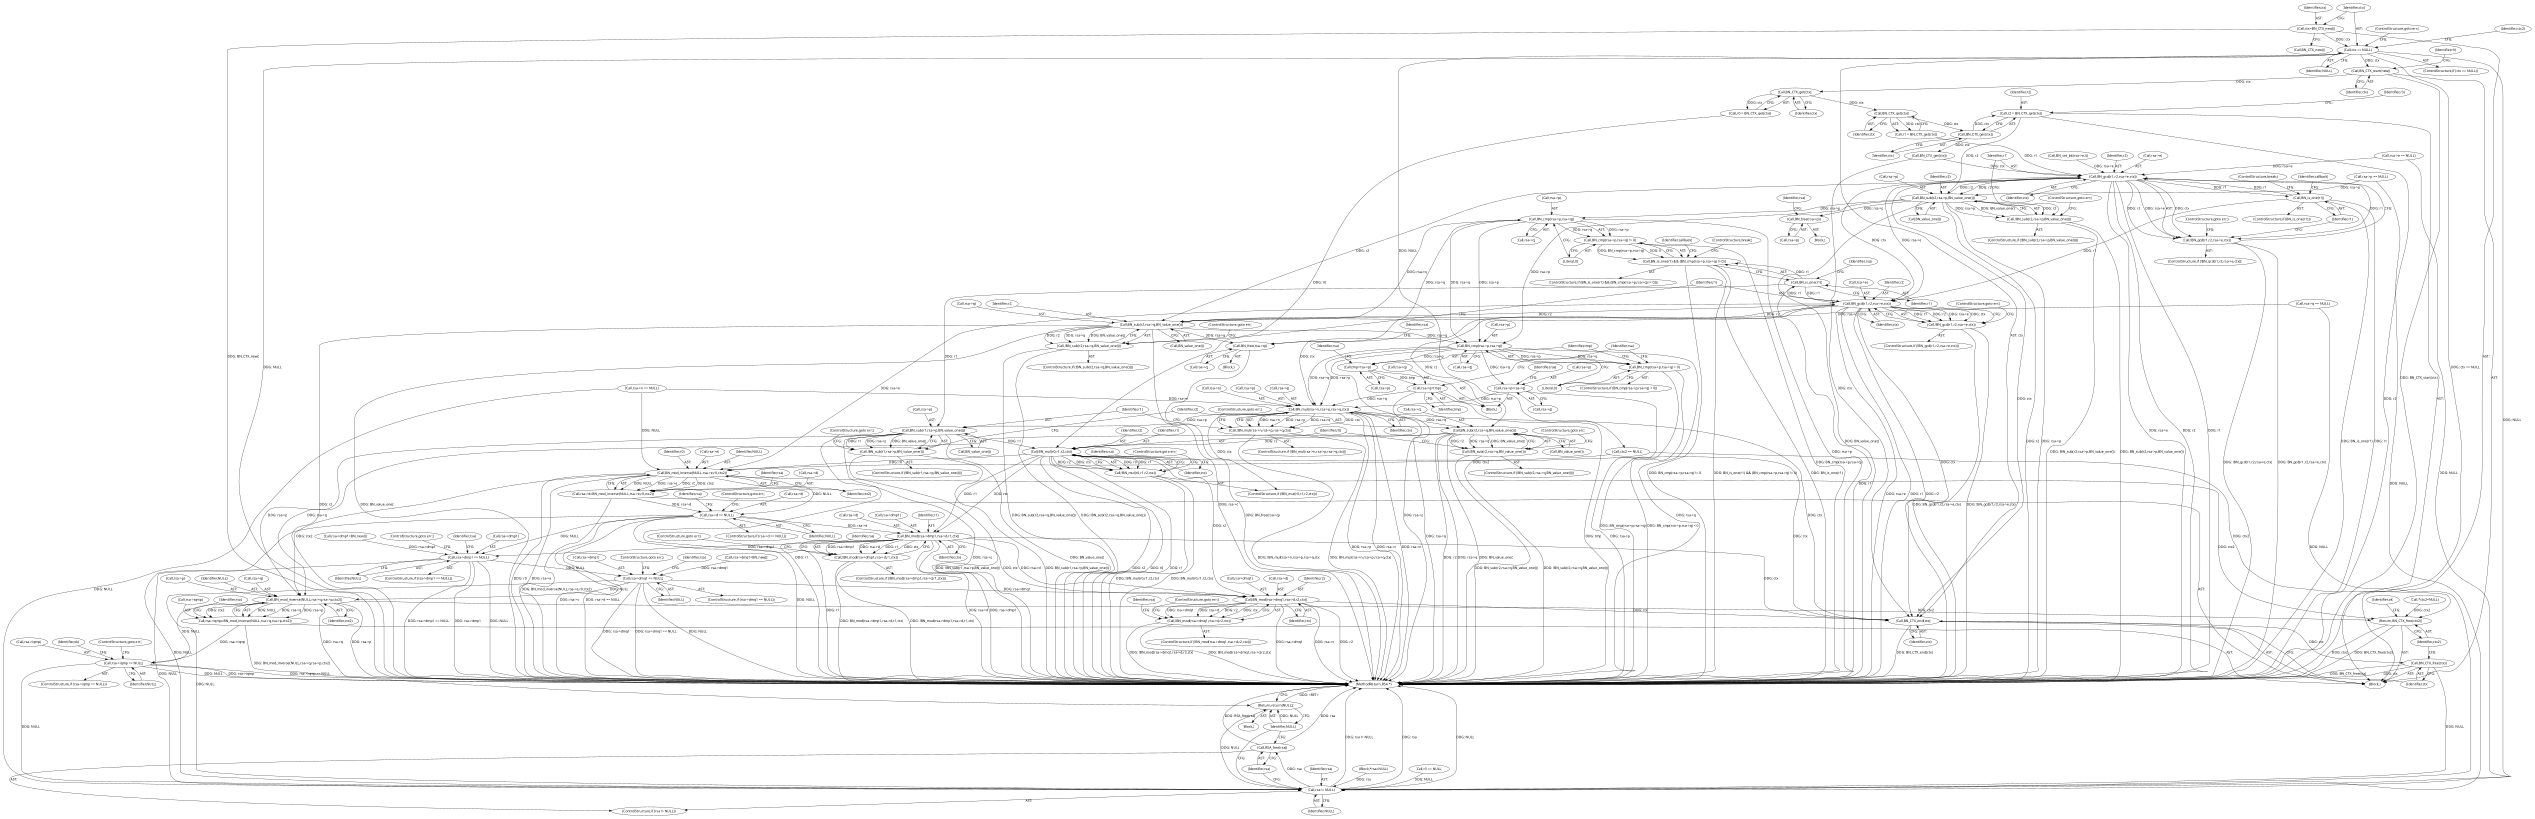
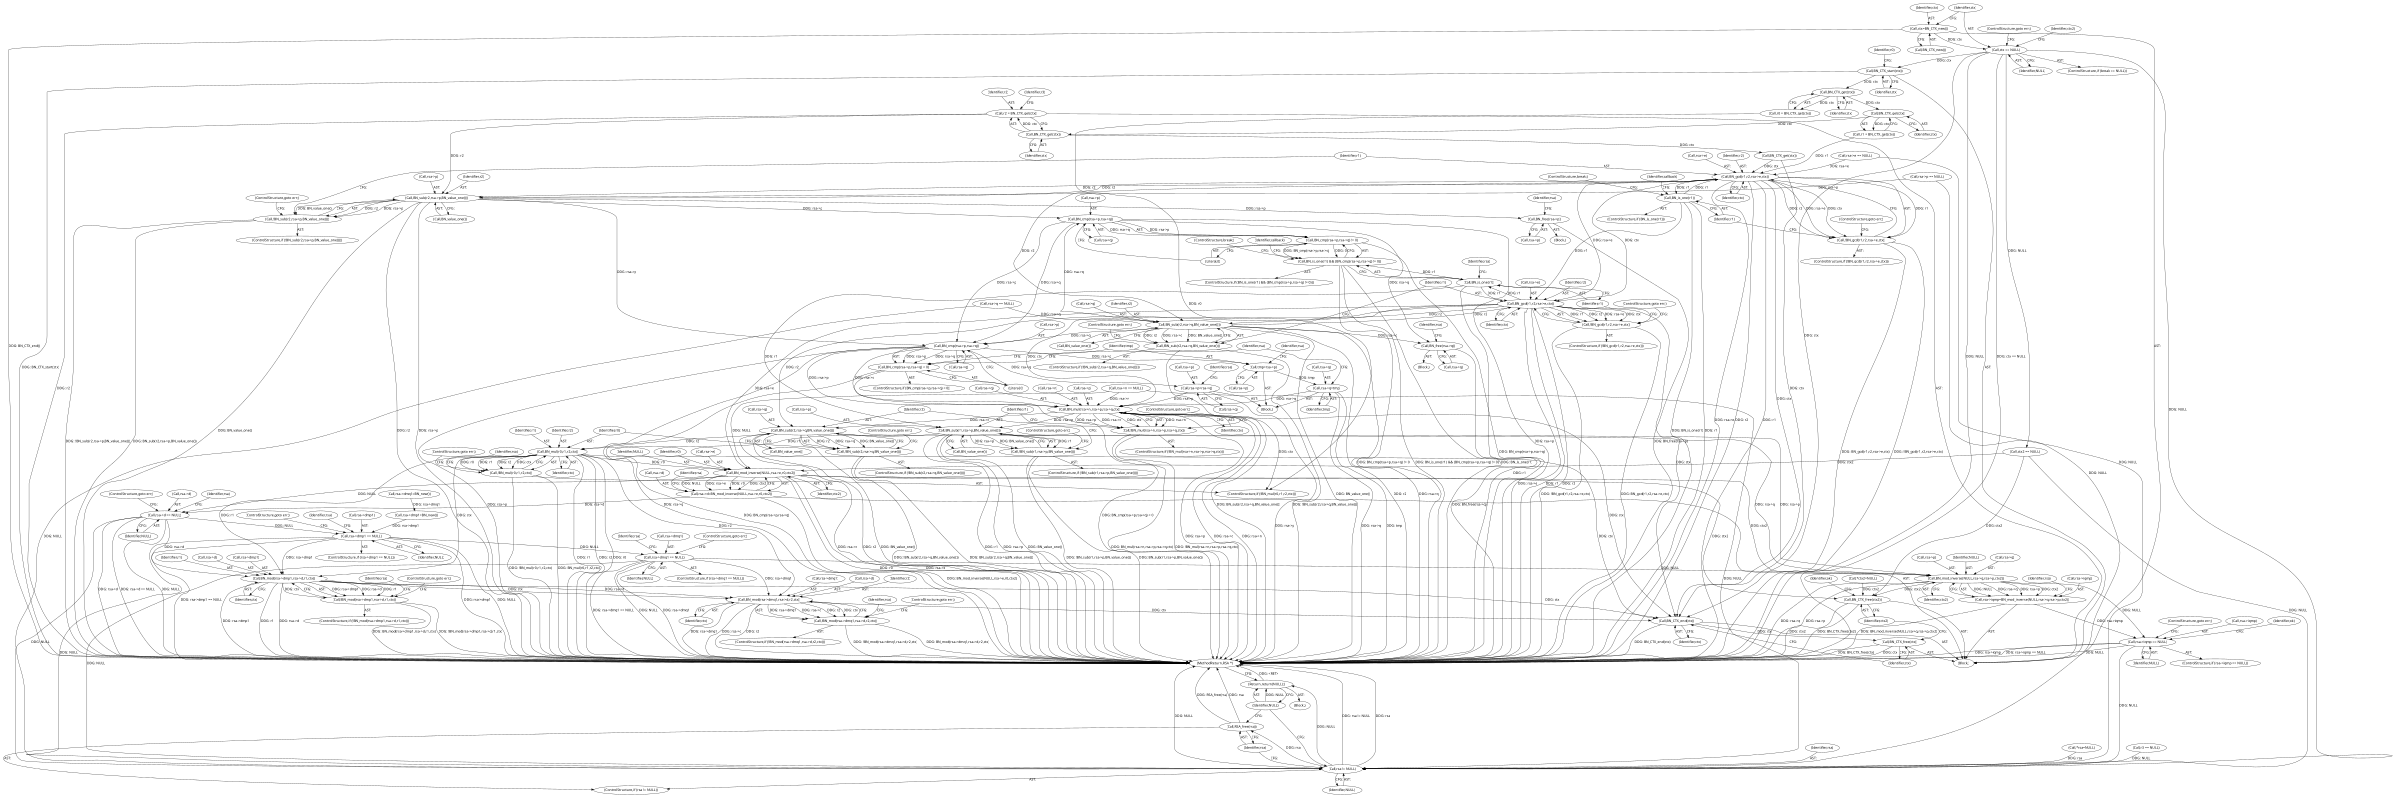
edge "(Call,BN_CTX_new())" -> "(Call,ctx=BN_CTX_new())": added, label "AST:"
node "(Call,BN_CTX_start(new))": label "(Call,BN_CTX_start(new))" -> "(Call,BN_CTX_start(ctx))"
node "(ControlStructure,if (ctx == NULL))": label "(ControlStructure,if (ctx == NULL))" -> "(ControlStructure,if (break == NULL))"
node "(Call,BN_set_bit(rsa->e,i))": removed
edge "(Call,r0 = BN_CTX_get(ctx))" -> "(Call,BN_mul(r0,r1,r2,ctx))": now "(Call,r0 = BN_CTX_get(ctx))" -> "(ControlStructure,if (!BN_mul(r0,r1,r2,ctx)))"
edge "(Call,ctx == NULL)" -> "(Call,BN_CTX_end(ctx))": label "AST: ctx" -> "DDG: ctx"
edge "(Call,ctx=BN_CTX_new())" -> "(MethodReturn,RSA *)": label "DDG: BN_CTX_new()" -> "DDG: BN_CTX_end()"
node "(ControlStructure,if (rsa->d == NULL))": removed
edge "(Call,BN_mod(rsa->dmp1,rsa->d,r1,ctx))" -> "(Call,rsa->dmp1 == NULL)": reversed
edge "(Call,BN_free(rsa->p))" -> "(MethodReturn,RSA *)": added, label "DDG: BN_free(rsa->p)"
edge "(Call,rsa->dmq1=BN_new())" -> "(Call,rsa->dmq1 == NULL)": now "(Call,rsa->dmq1=BN_new())" -> "(Call,rsa->dmp1=BN_new())"
node "(Return,BN_CTX_free(ctx2))": label "(Return,BN_CTX_free(ctx2))" -> "(Call,BN_CTX_free(ctx2))"
edge "(Call,rsa->iqmp=BN_mod_inverse(NULL,rsa->q,rsa->p,ctx2))" -> "(Return,return(NULL);)": now "(Call,rsa->iqmp=BN_mod_inverse(NULL,rsa->q,rsa->p,ctx2))" -> "(MethodReturn,RSA *)"
node "(Block,*rsa=NULL)": label "(Block,*rsa=NULL)" -> "(Call,*rsa=NULL)"
edge "(Call,BN_CTX_free(ctx))" -> "(Call,rsa != NULL)": now "(Call,ctx2 == NULL)" -> "(Call,rsa != NULL)"
